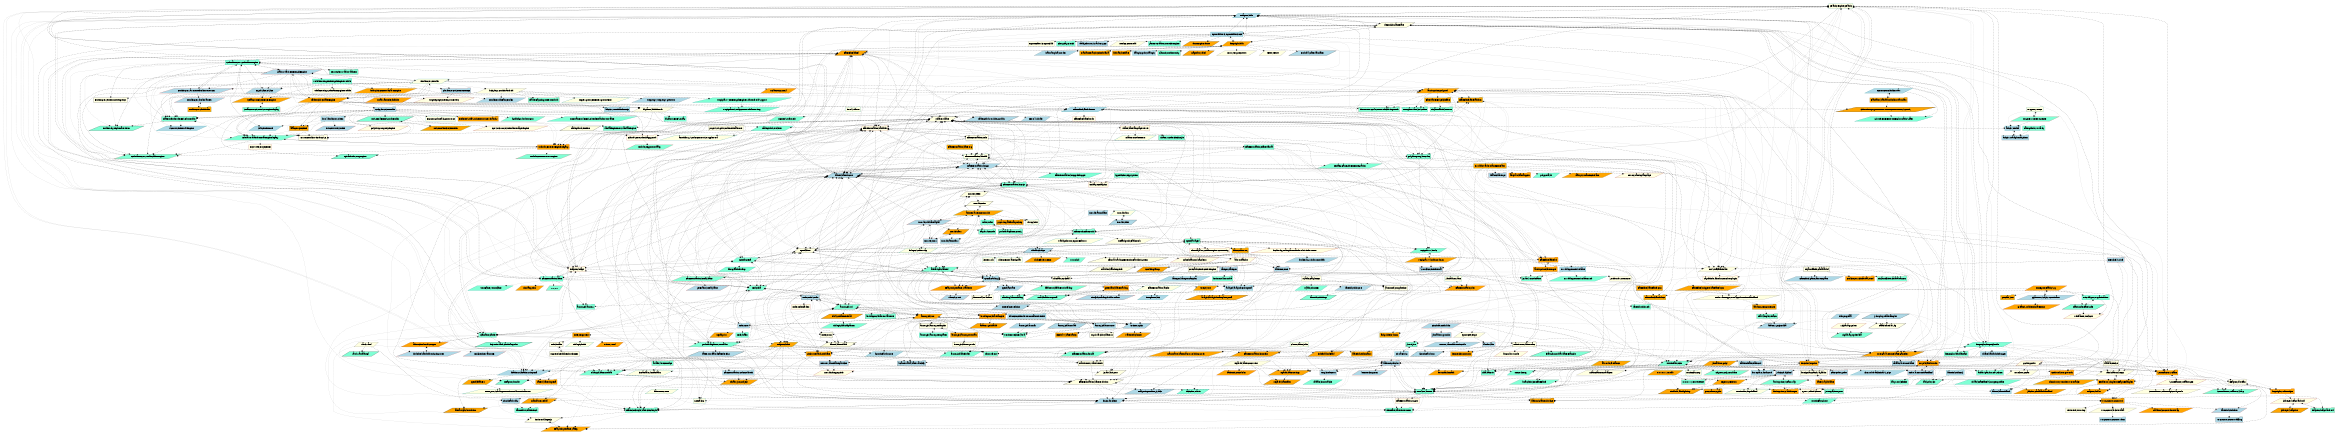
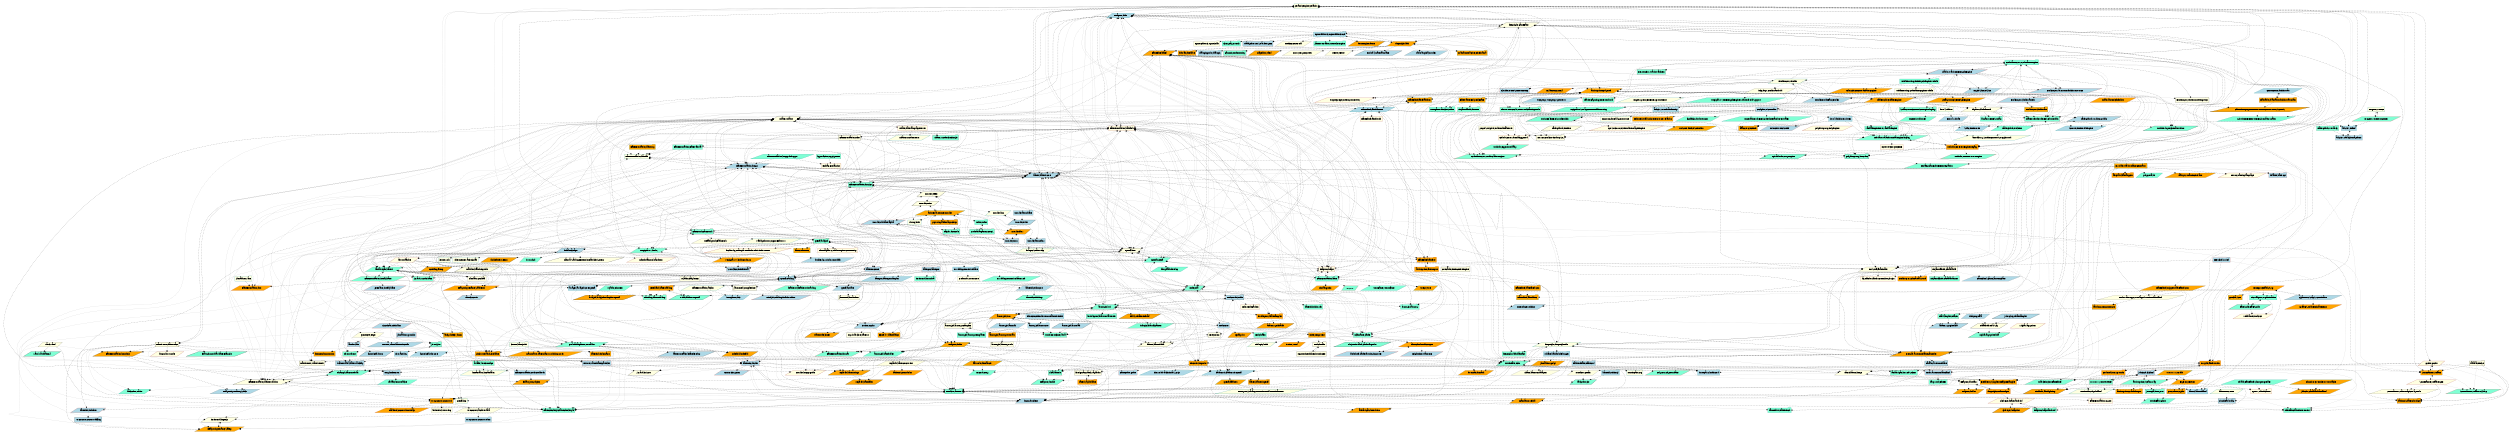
edge "HaxeFoundation/hxcpp" -> "HaxeFoundation/hxcpp-debugger": reversed
node "deepnight/deepnightLibs": fillcolor aquamarine -> lightyellow
